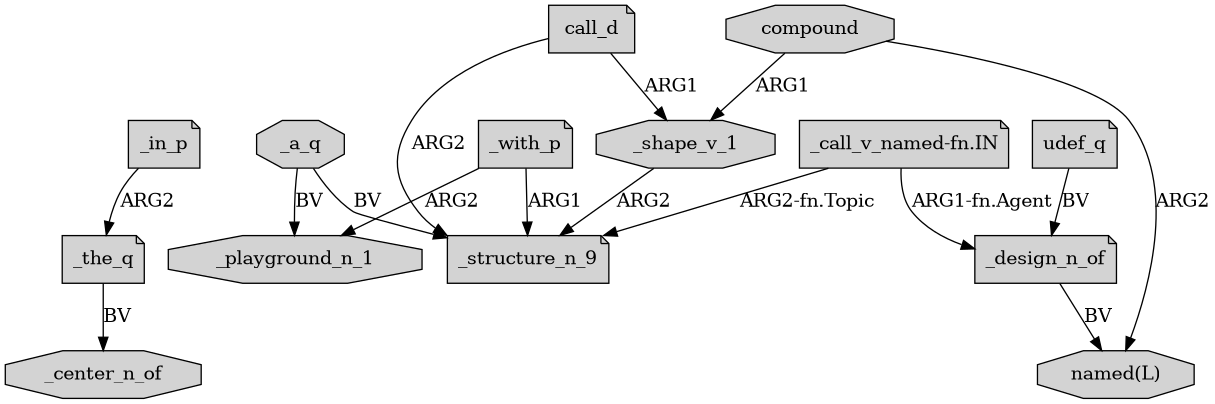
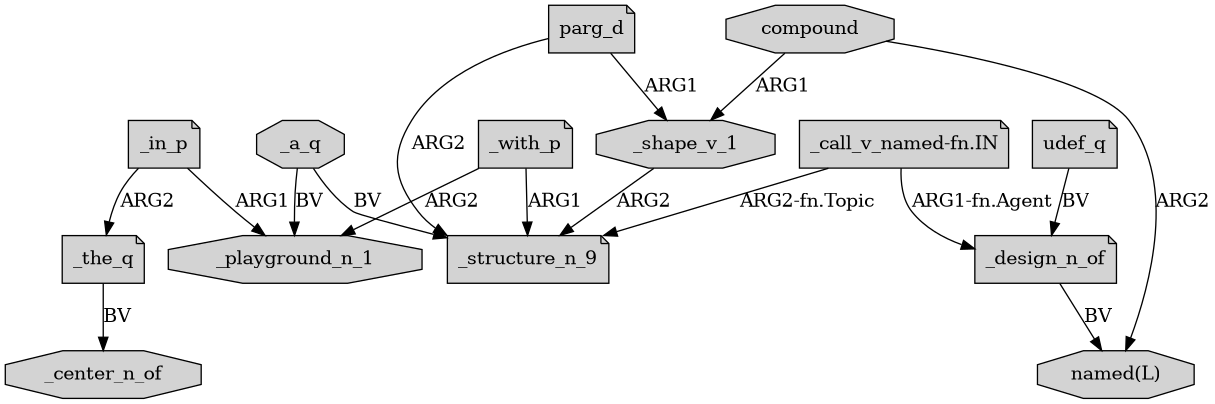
node "call_d": label "call_d" -> "parg_d"
edge "_in_p" -> "_playground_n_1": added, label "ARG1"
